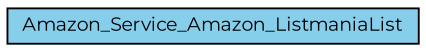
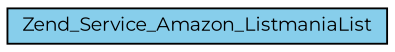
node "Amazon_Service_Amazon_ListmaniaList": label "Amazon_Service_Amazon_ListmaniaList" -> "Zend_Service_Amazon_ListmaniaList"
